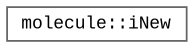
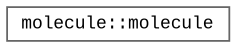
node "molecule::iNew": label "molecule::iNew" -> "molecule::molecule"
